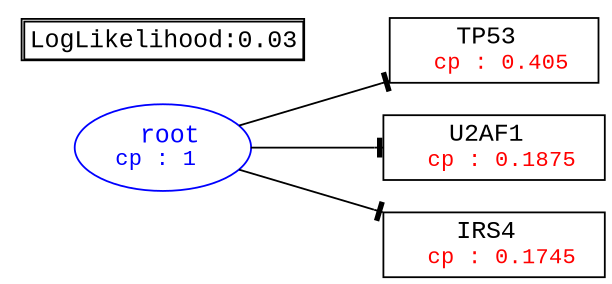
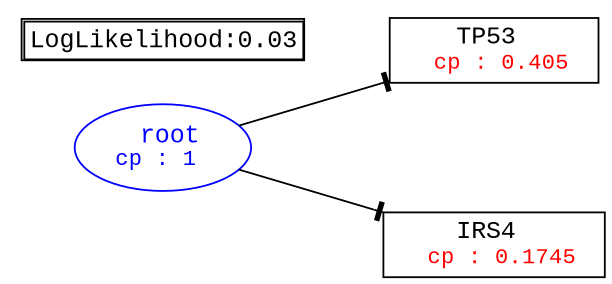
node "U2AF1": removed
